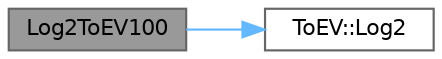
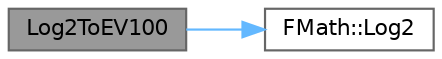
node "ToEV::Log2": label "ToEV::Log2" -> "FMath::Log2"
